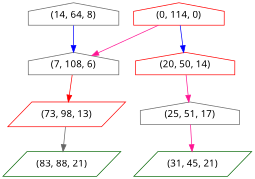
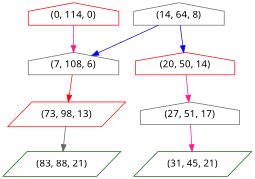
edge "(0, 114, 0)" -> "(20, 50, 14)": now "(14, 64, 8)" -> "(20, 50, 14)"
node "(25, 51, 17)": label "(25, 51, 17)" -> "(27, 51, 17)"
